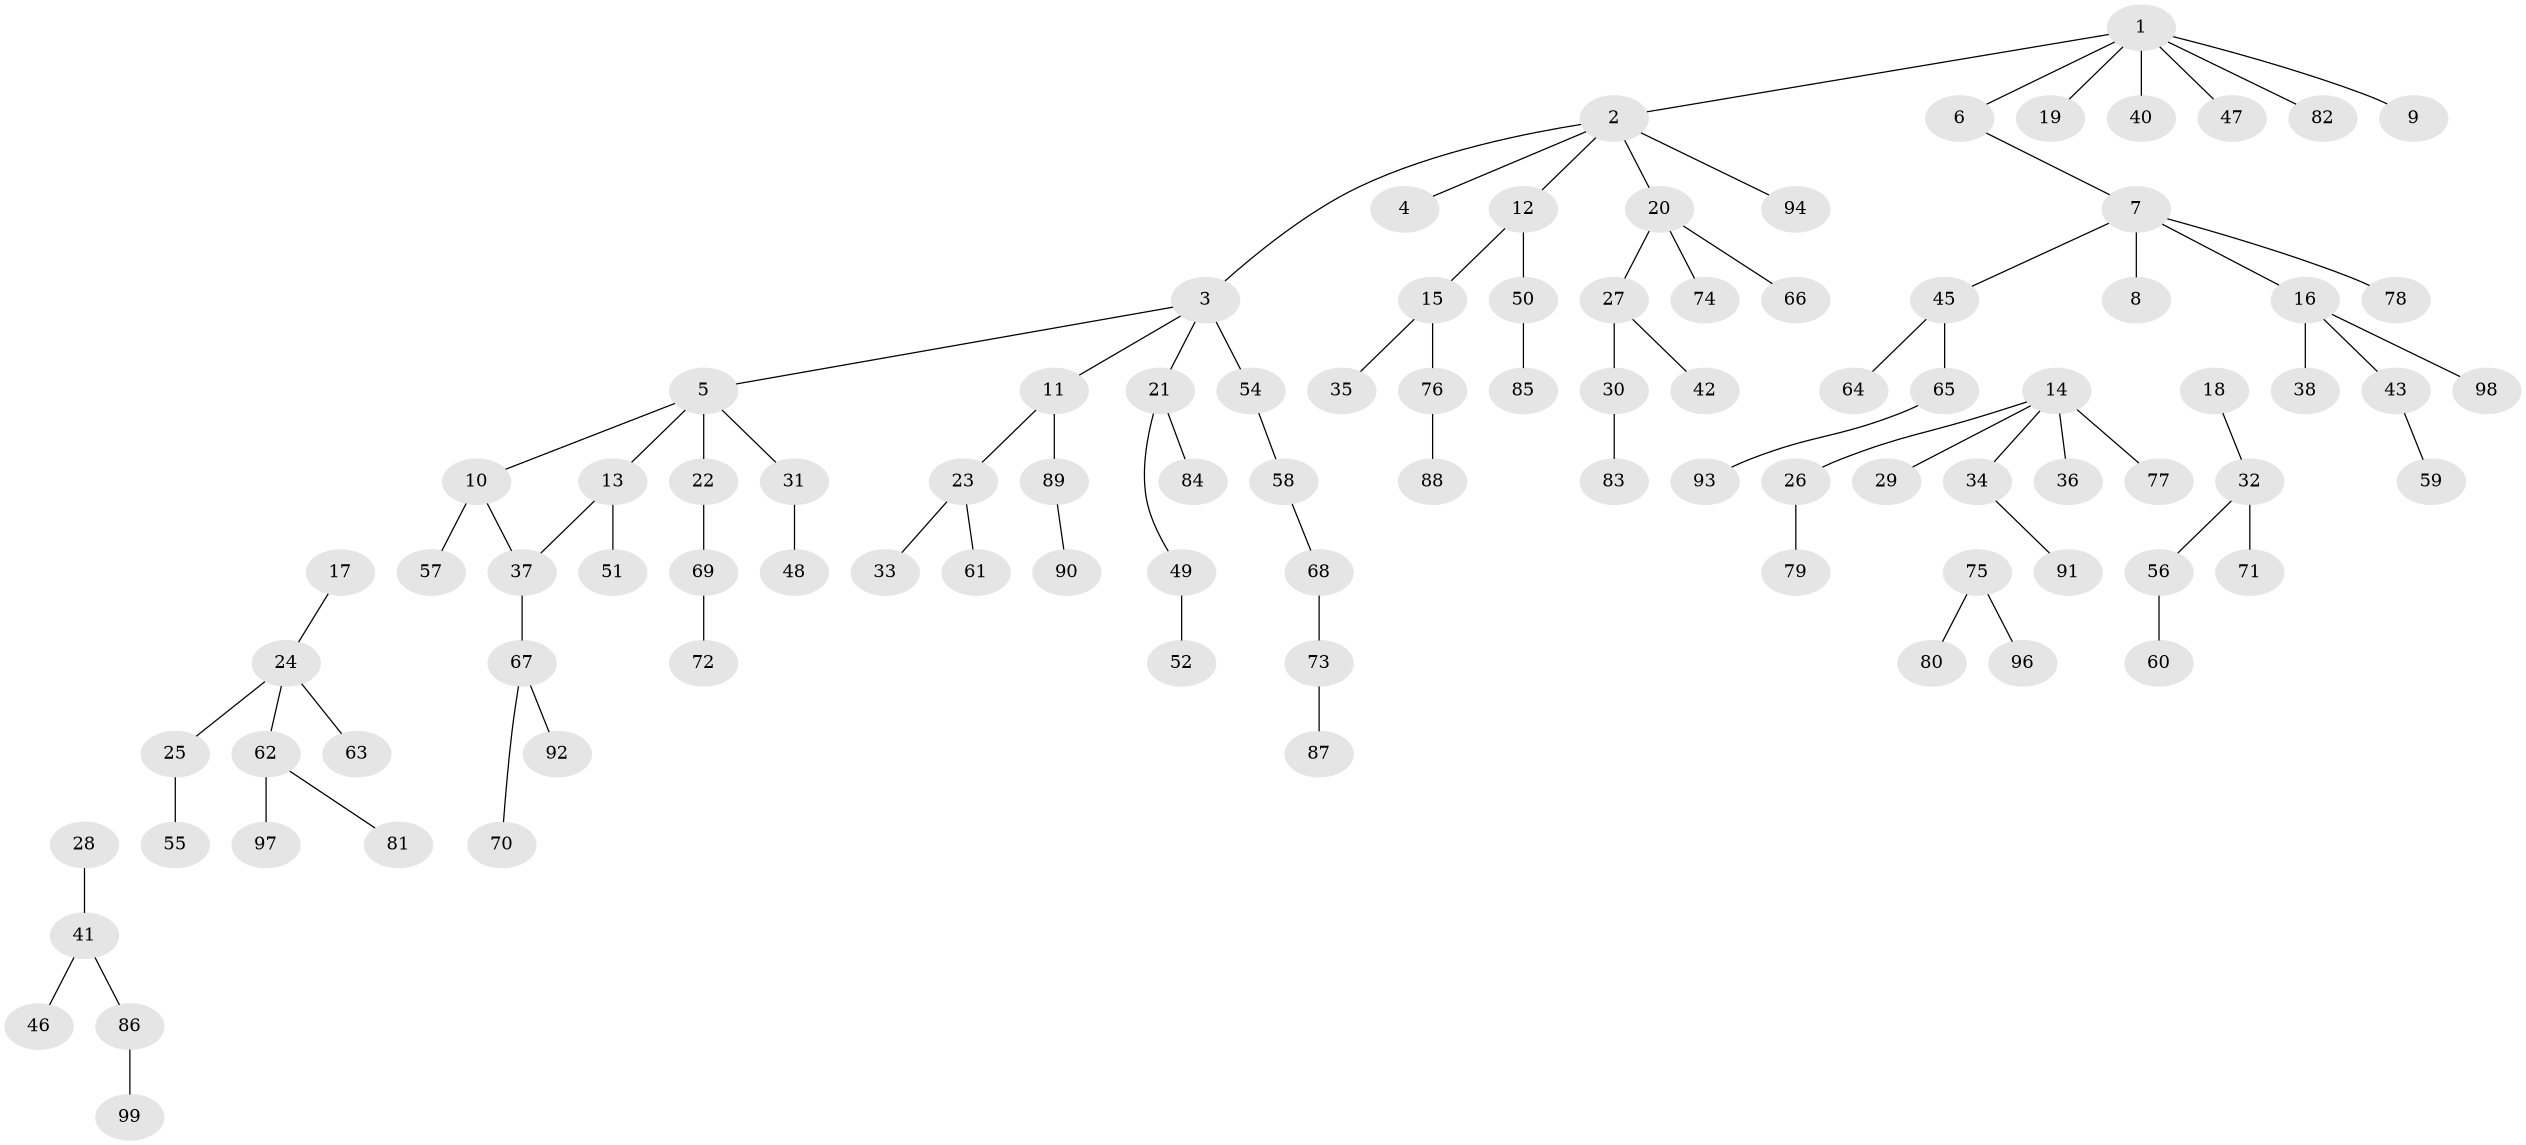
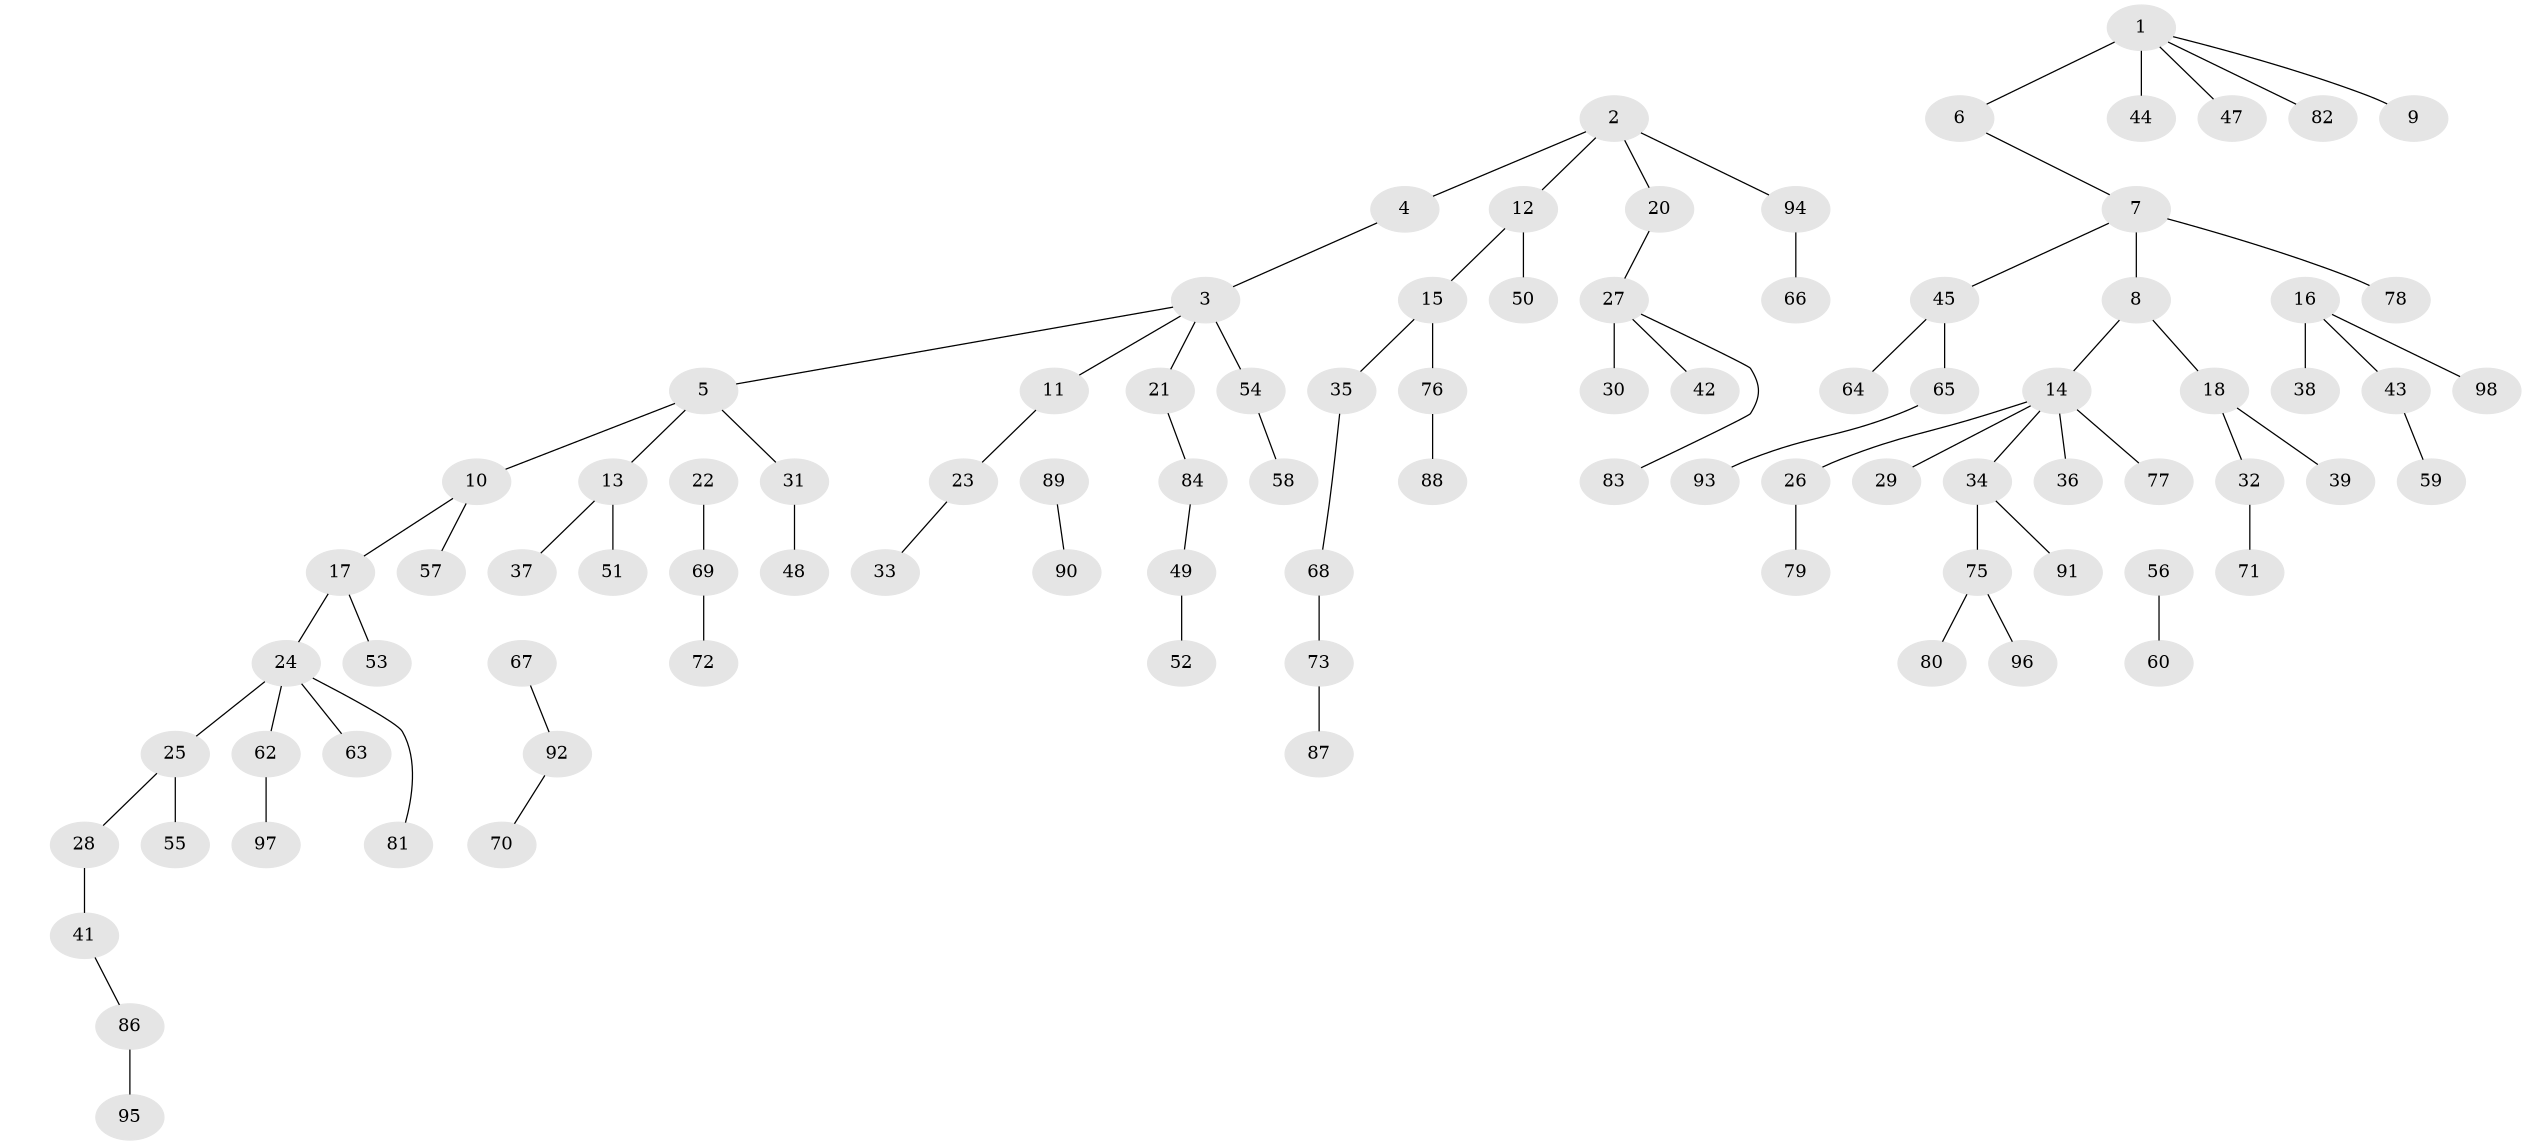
edge "1" -- "2": removed
node "19": removed
node "40": label "40" -> "44"
edge "2" -- "3": now "4" -- "3"
edge "20" -- "66": now "94" -- "66"
edge "7" -- "16": removed
node "74": removed
edge "8" -- "14": added
edge "8" -- "18": added
node "85": removed
edge "5" -- "22": removed
edge "11" -- "89": removed
edge "30" -- "83": now "27" -- "83"
node "39": added
edge "21" -- "49": now "84" -- "49"
edge "10" -- "37": now "10" -- "17"
edge "58" -- "68": now "35" -- "68"
edge "34" -- "75": added
edge "32" -- "56": removed
node "61": removed
edge "37" -- "67": removed
node "53": added
edge "67" -- "70": now "92" -- "70"
edge "25" -- "28": added
edge "62" -- "81": now "24" -- "81"
node "46": removed
node "99": label "99" -> "95"
